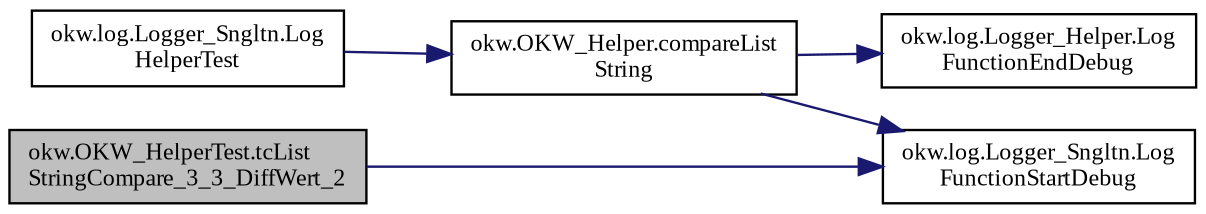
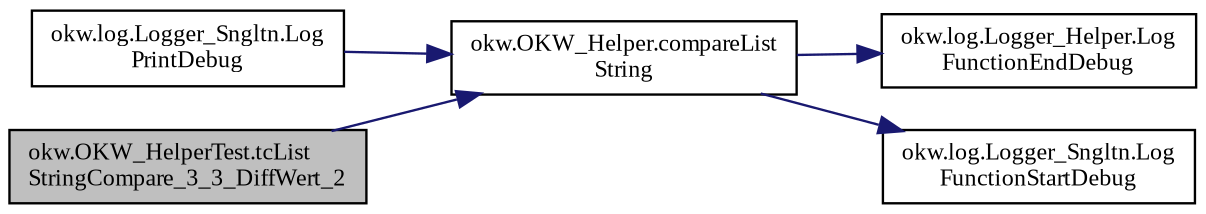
node "okw.log.Logger_Sngltn.Log HelperTest": label "okw.log.Logger_Sngltn.Log HelperTest" -> "okw.log.Logger_Sngltn.Log PrintDebug"
edge "okw.OKW_HelperTest.tcList StringCompare_3_3_DiffWert_2" -> "okw.log.Logger_Sngltn.Log FunctionStartDebug": now "okw.OKW_HelperTest.tcList StringCompare_3_3_DiffWert_2" -> "okw.OKW_Helper.compareList String"
